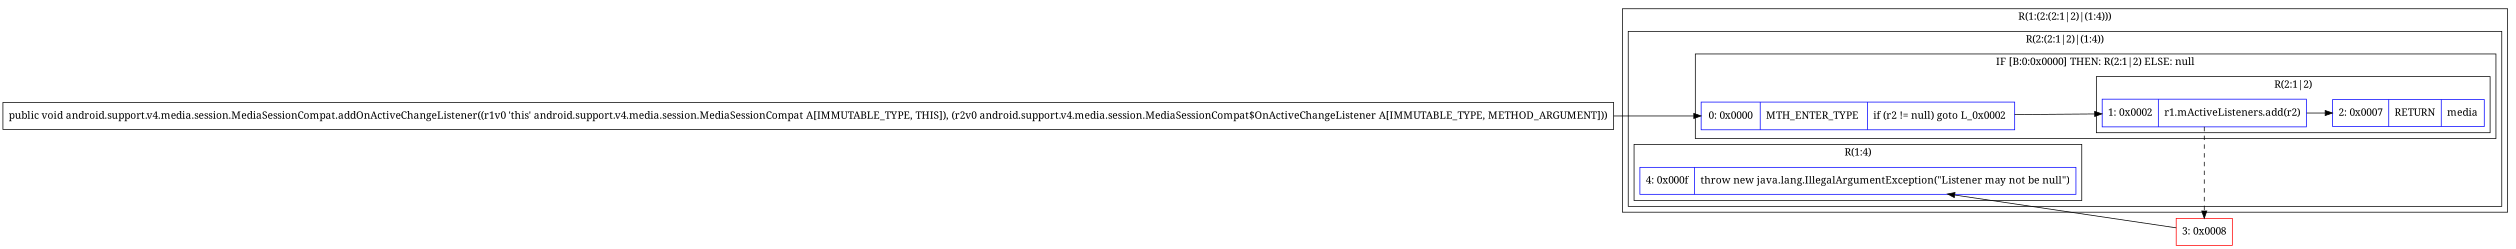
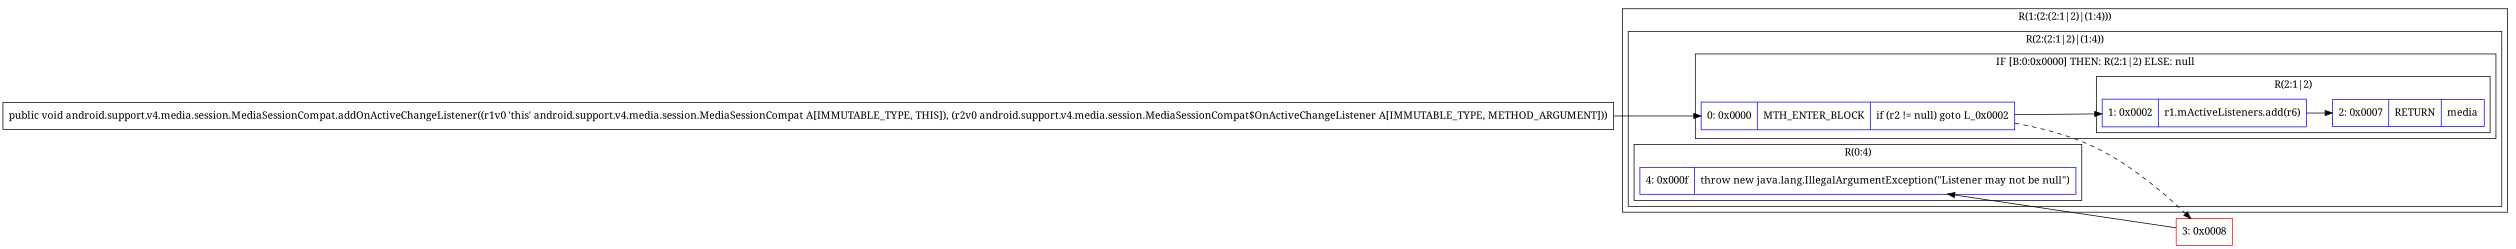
node "1: 0x0002": text "r1.mActiveListeners.add(r2)" -> "r1.mActiveListeners.add(r6)"
node "0: 0x0000": text "MTH_ENTER_TYPE" -> "MTH_ENTER_BLOCK"
cluster "R(1:4)": label "R(1:4)" -> "R(0:4)"
edge "1: 0x0002" -> "3: 0x0008": now "0: 0x0000" -> "3: 0x0008"
